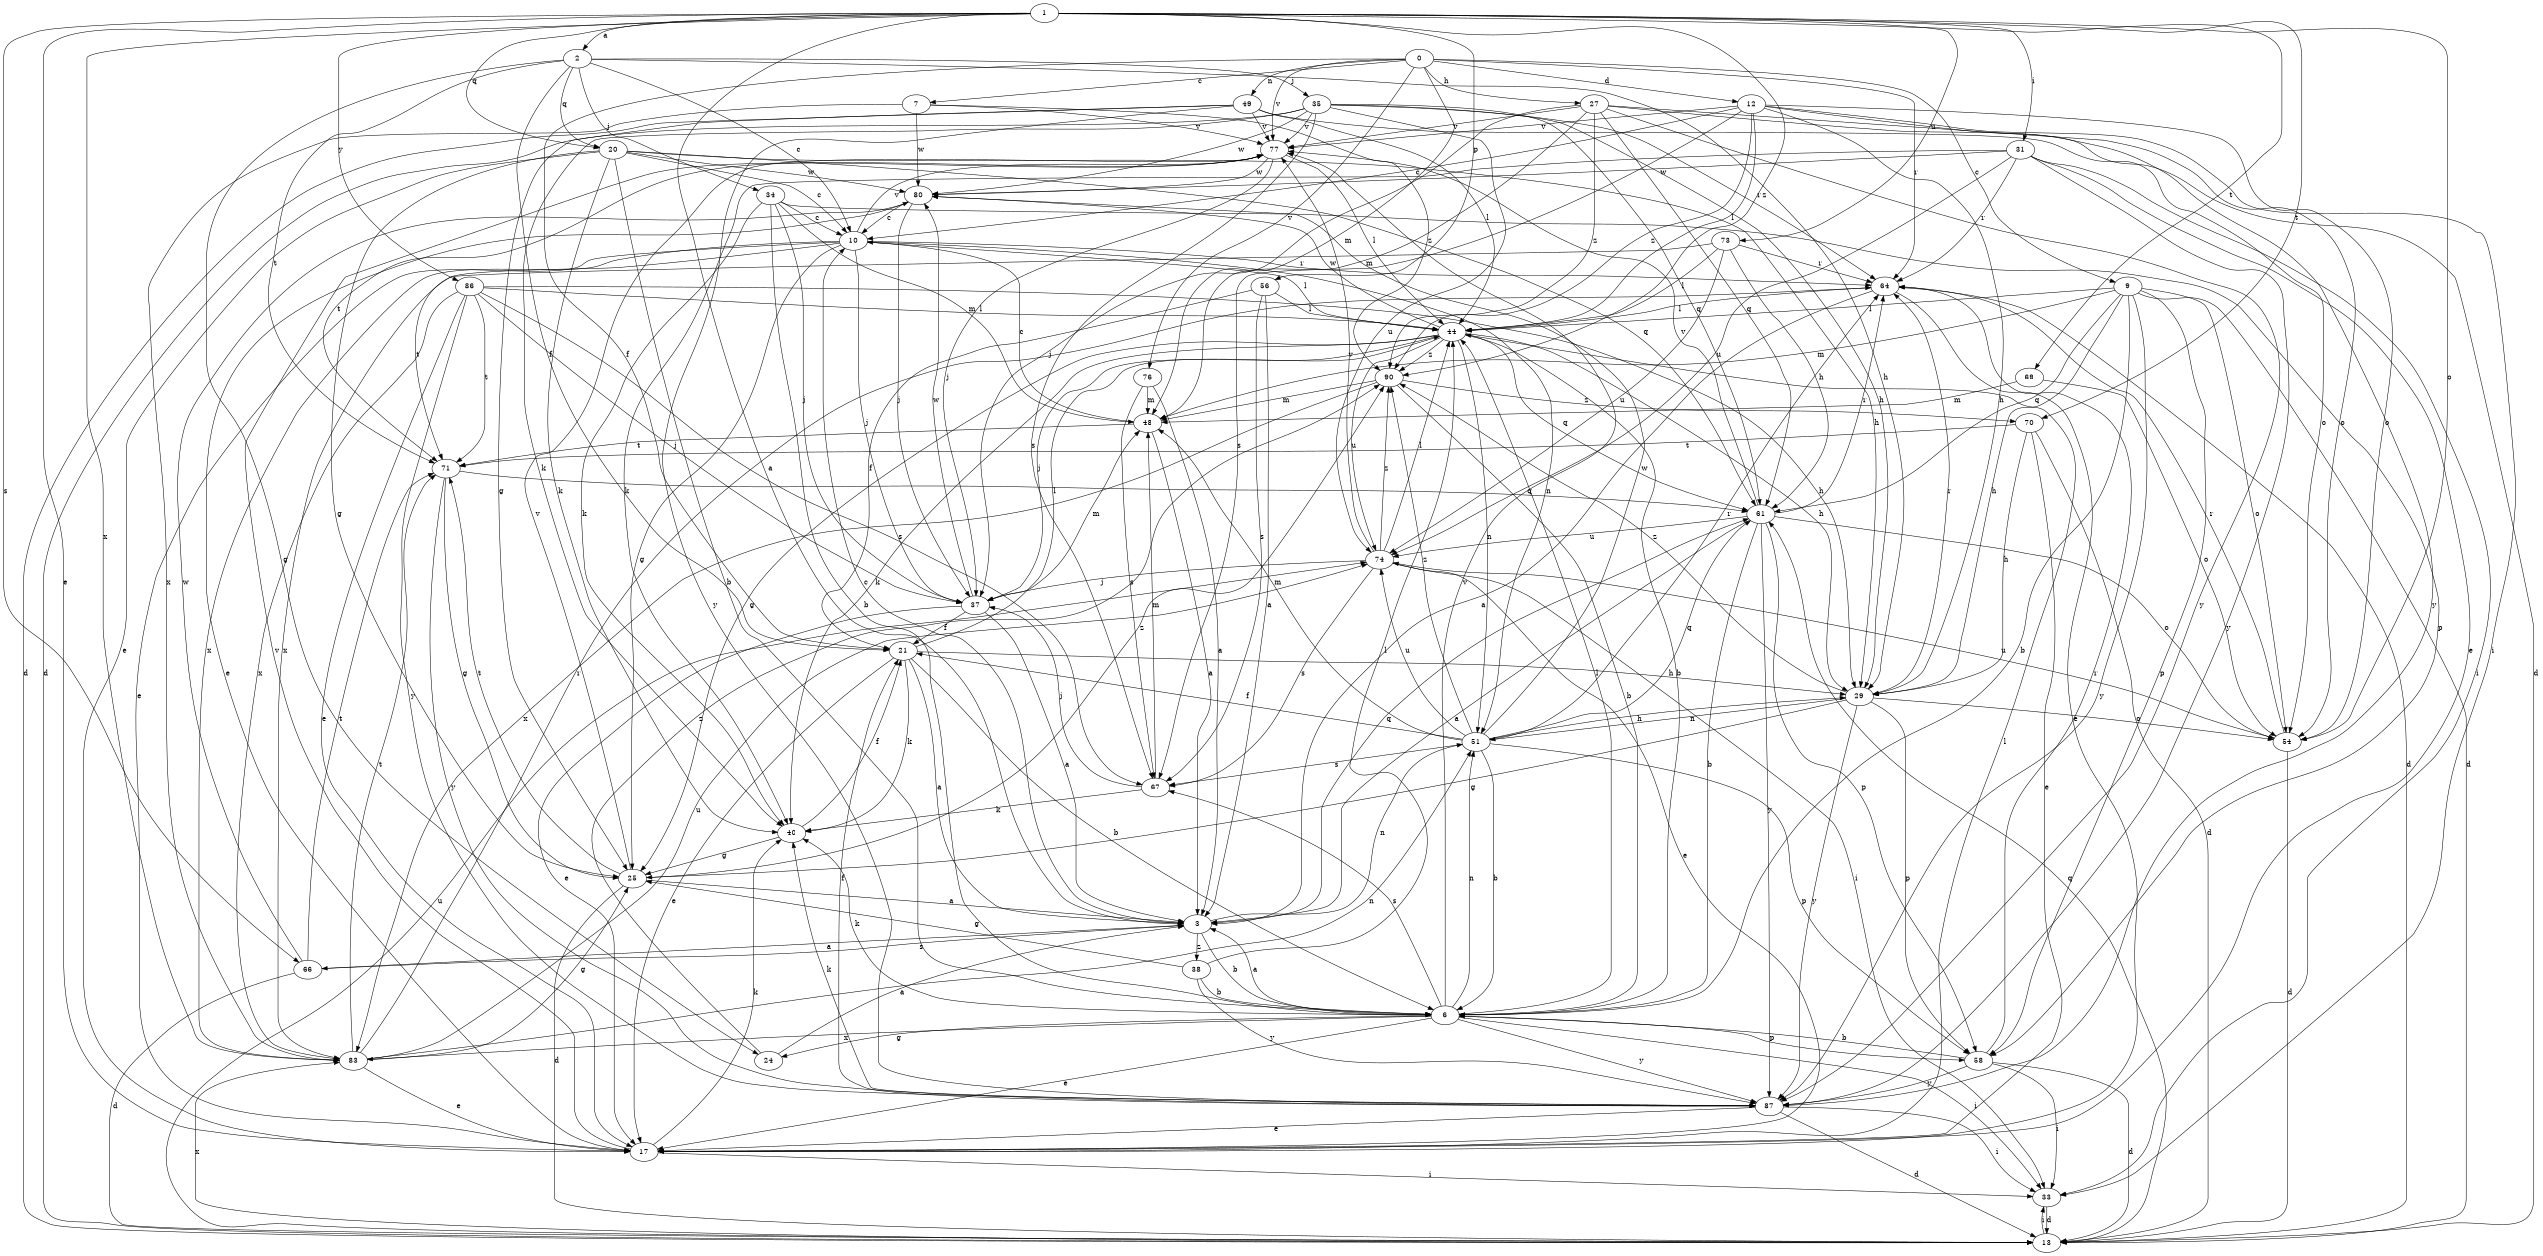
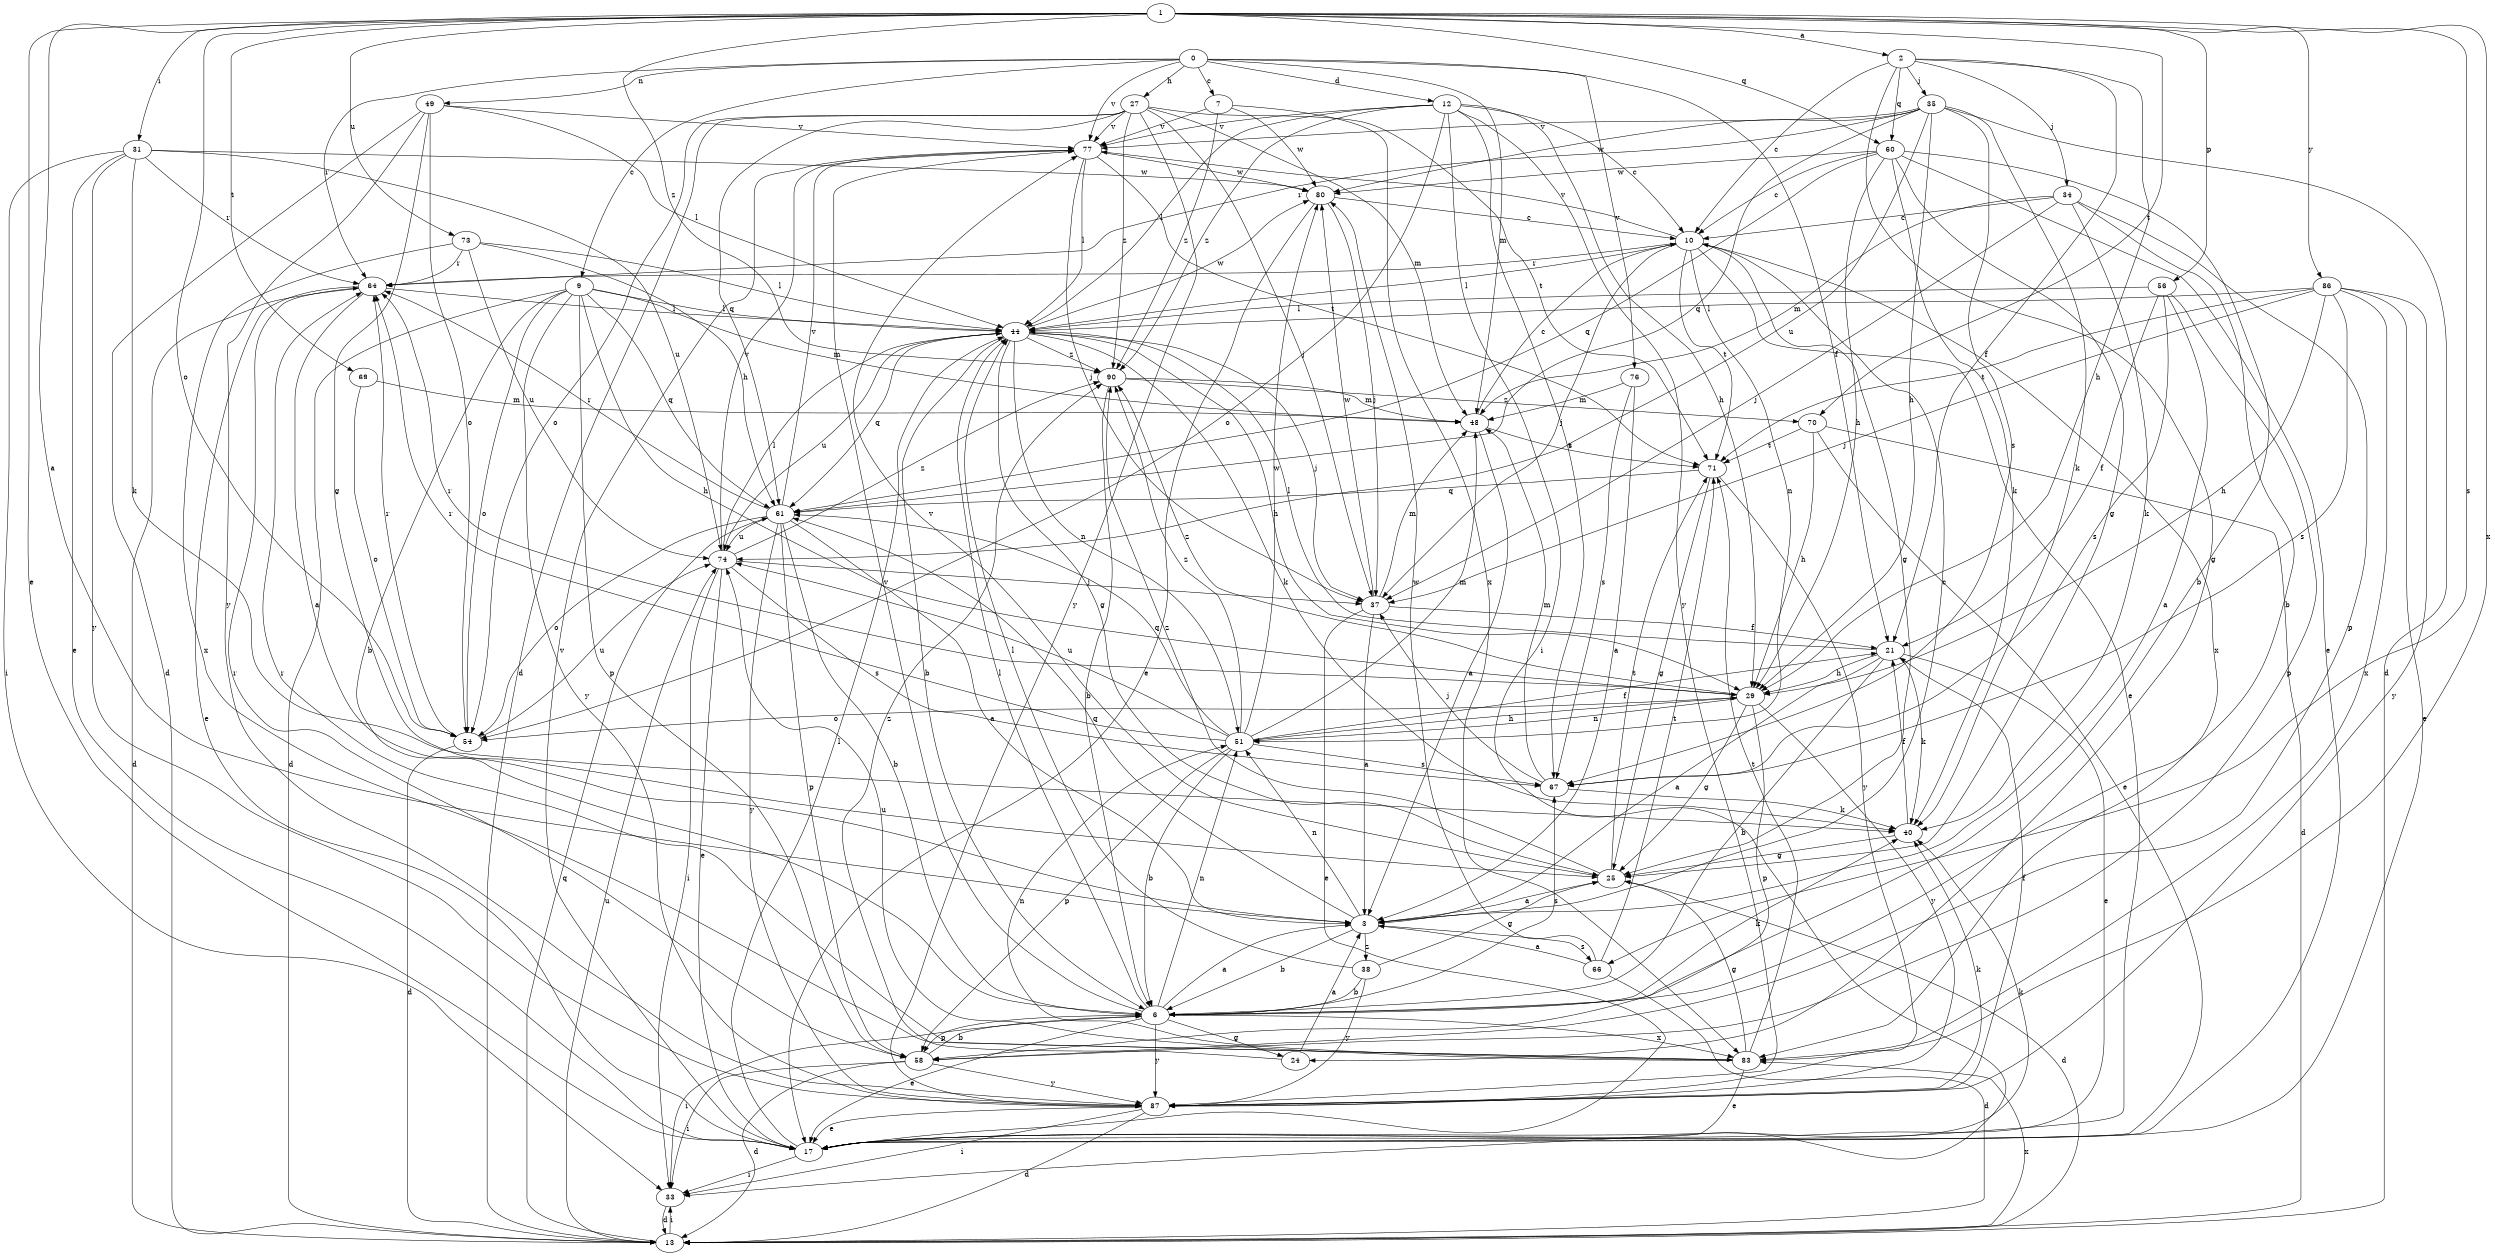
node "20": label "20" -> "60"
edge "2" -> "71": now "27" -> "71"
edge "90" -> "83": removed, label "x"
edge "56" -> "58": added, label "p"
